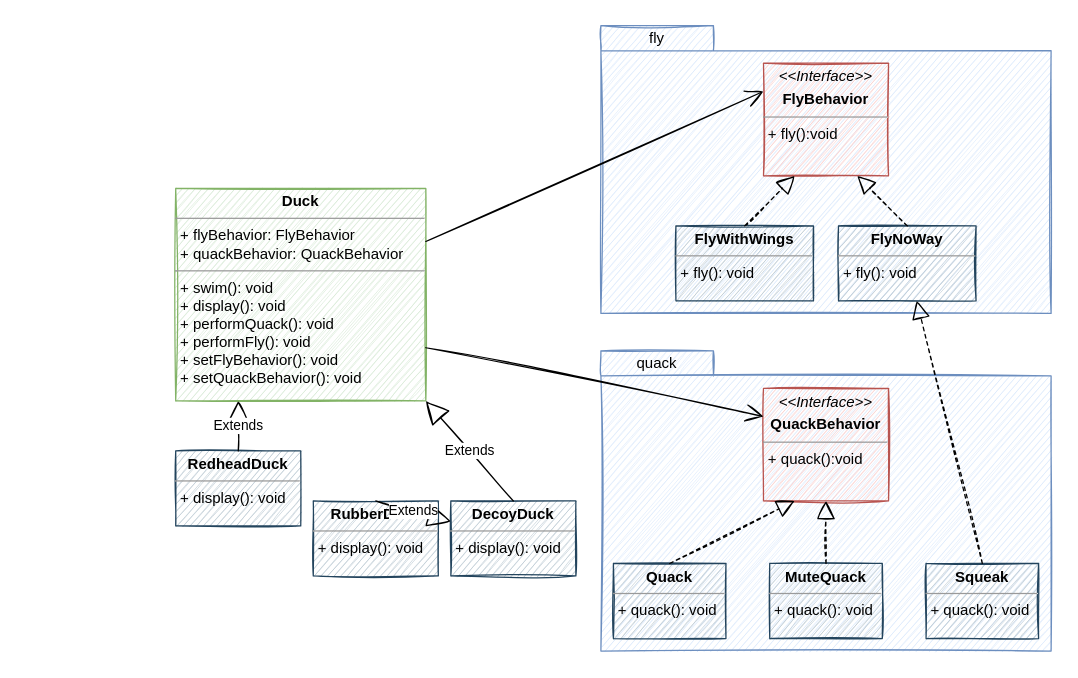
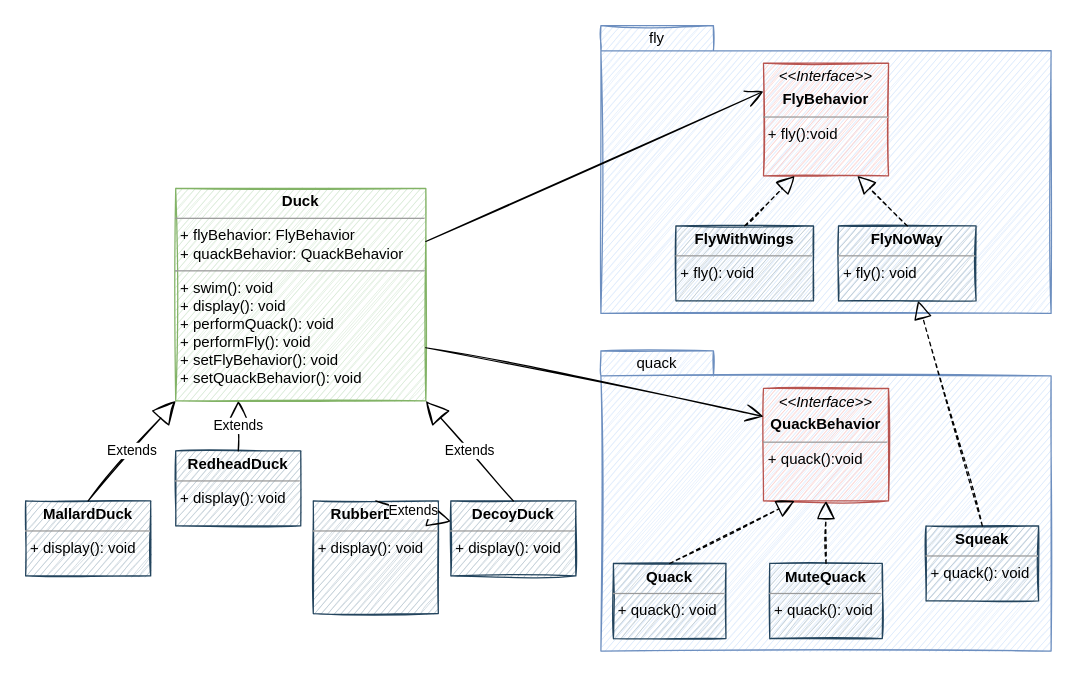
edge "MallardDuck + display(): void" -> "Duck + flyBehavior: FlyBehavior + quackBehavior: QuackBehavior + swim(): void + display(): void + performQuack(): void + performFly(): void + setFlyBehavior(): void + setQuackBehavior(): void": added, label "Extends"
node "MallardDuck + display(): void": added
node "RubberDuck + display(): void": size 125x75 -> 125x113
node "Squeak + quack(): void": moved (982, 601) -> (982, 563)
